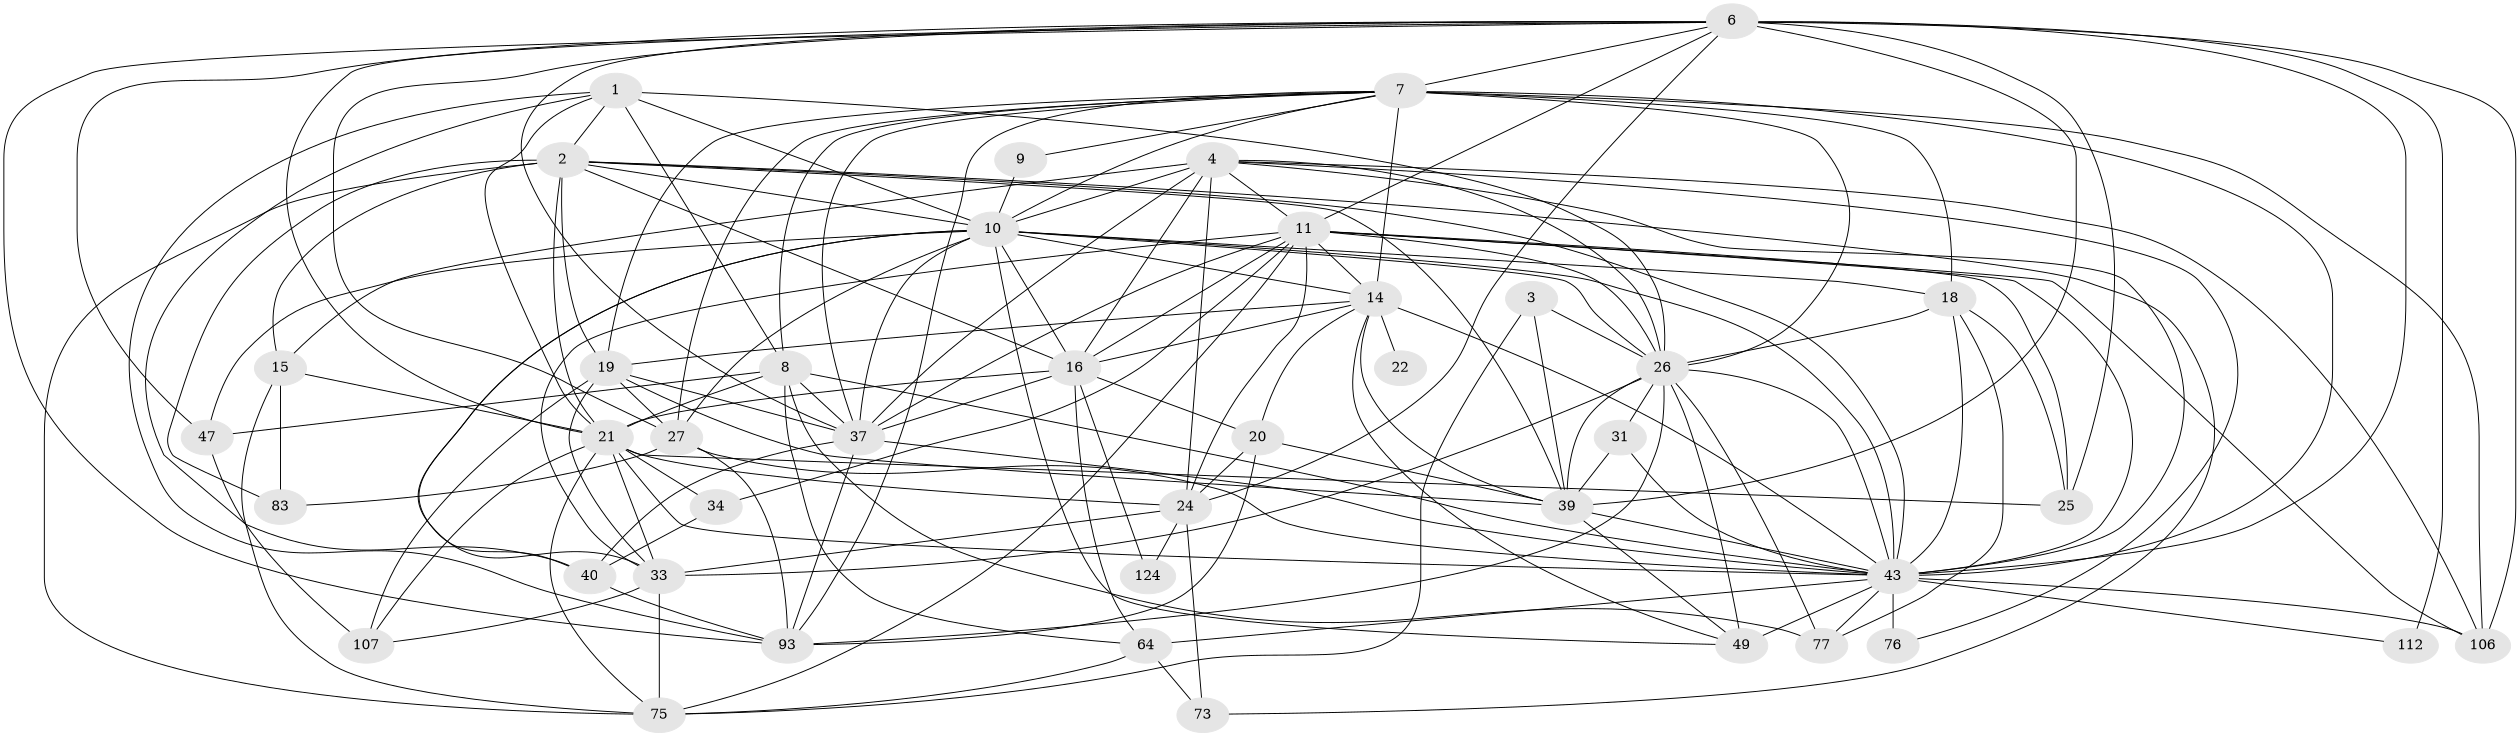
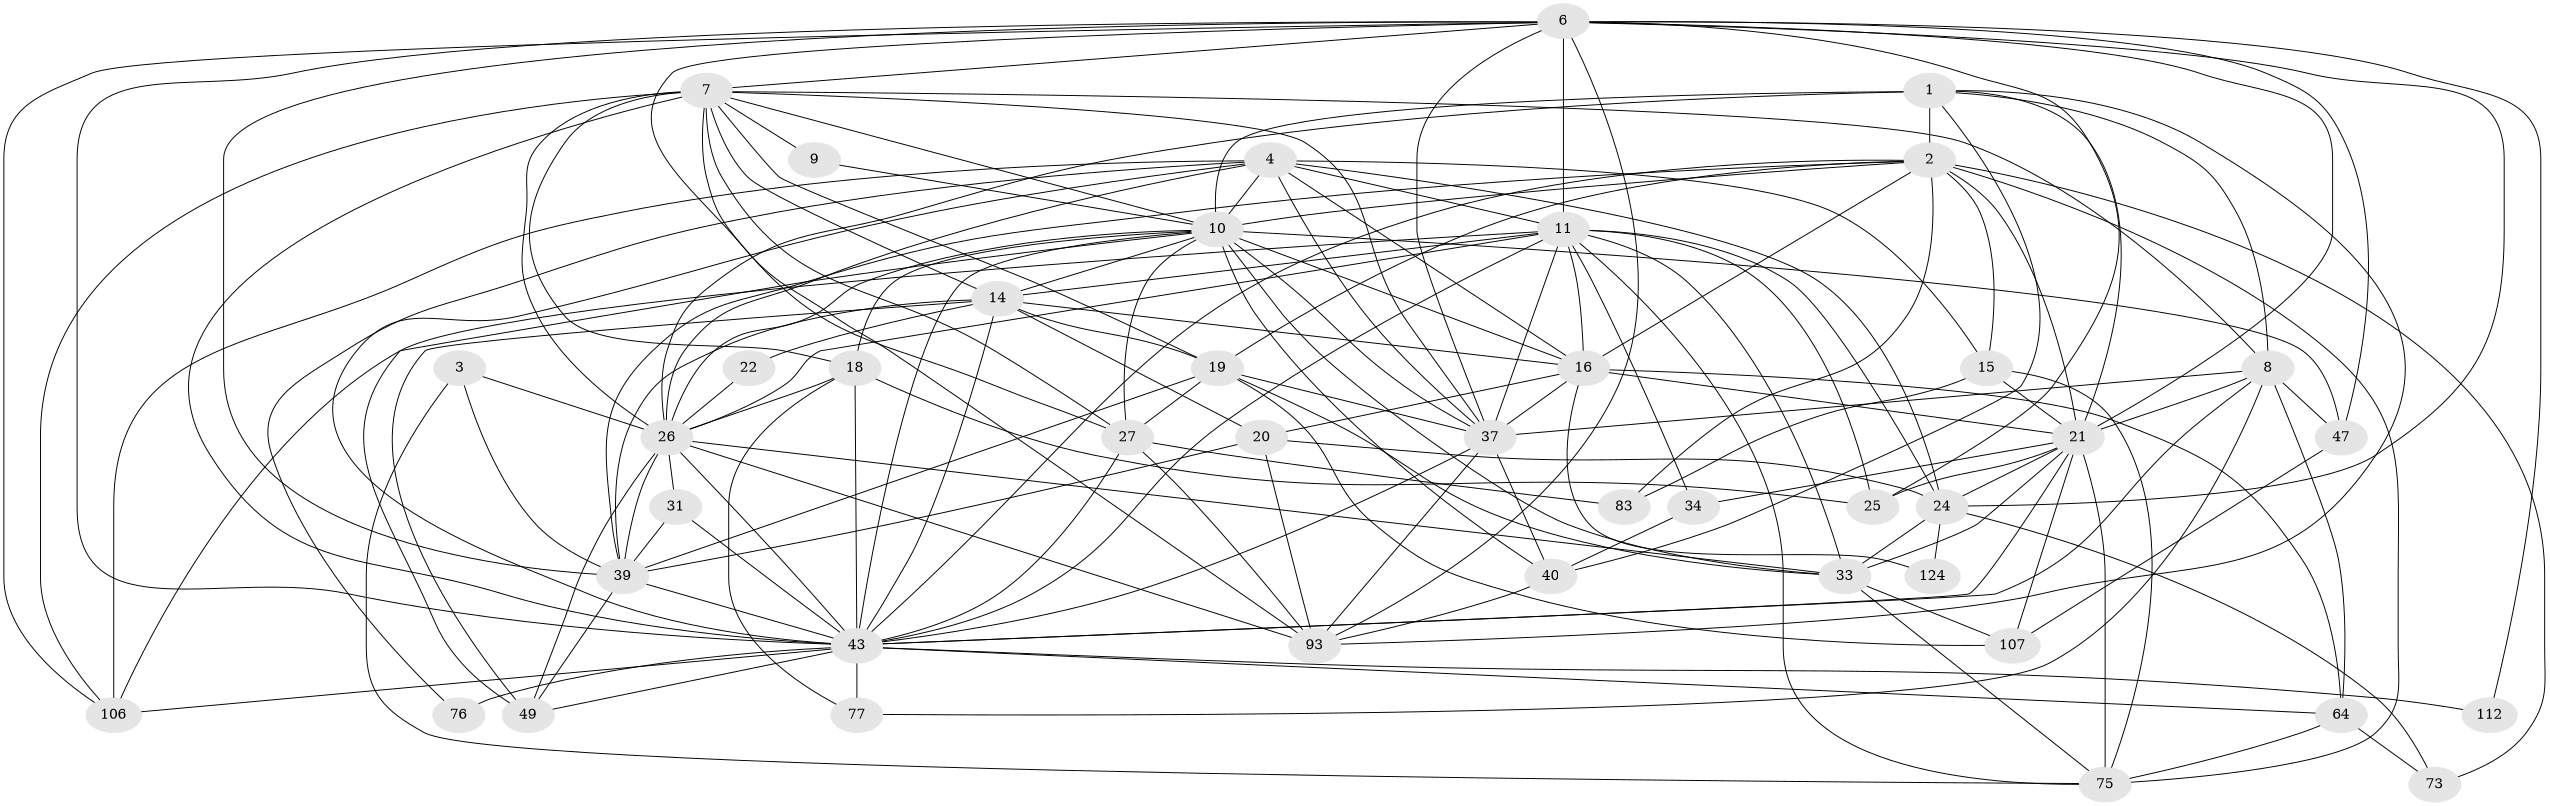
edge "26" -- "77": now "26" -- "22"
